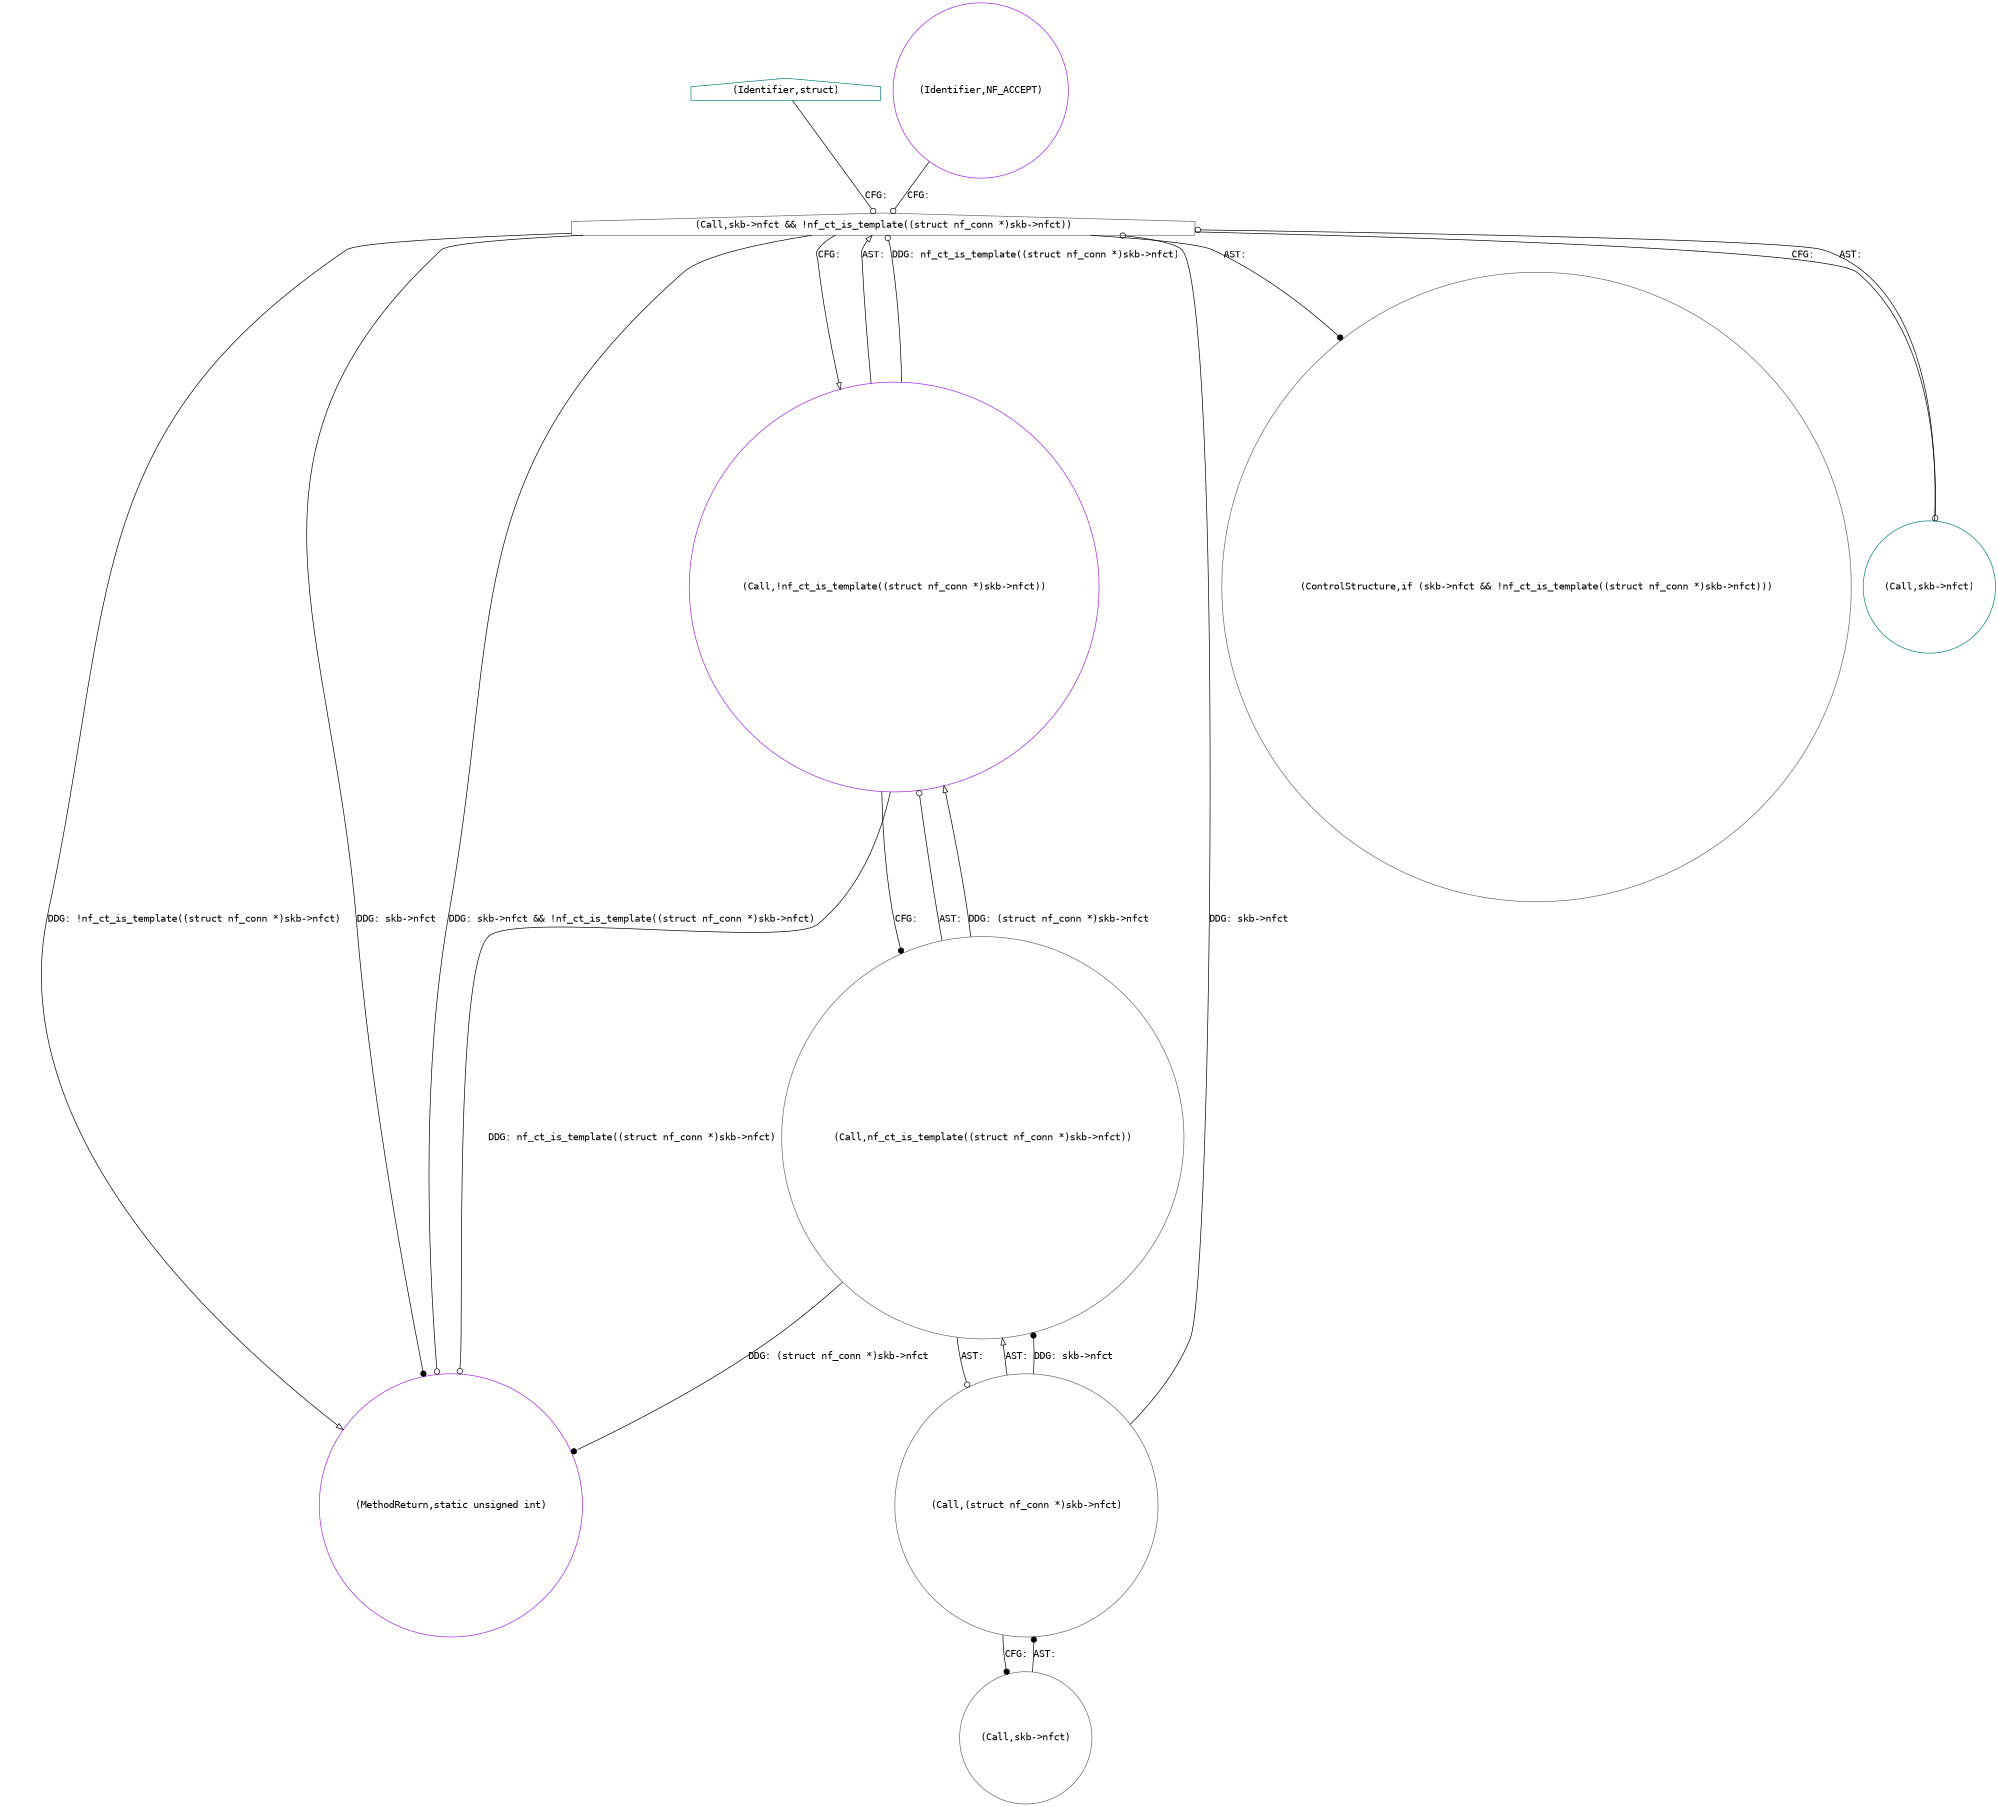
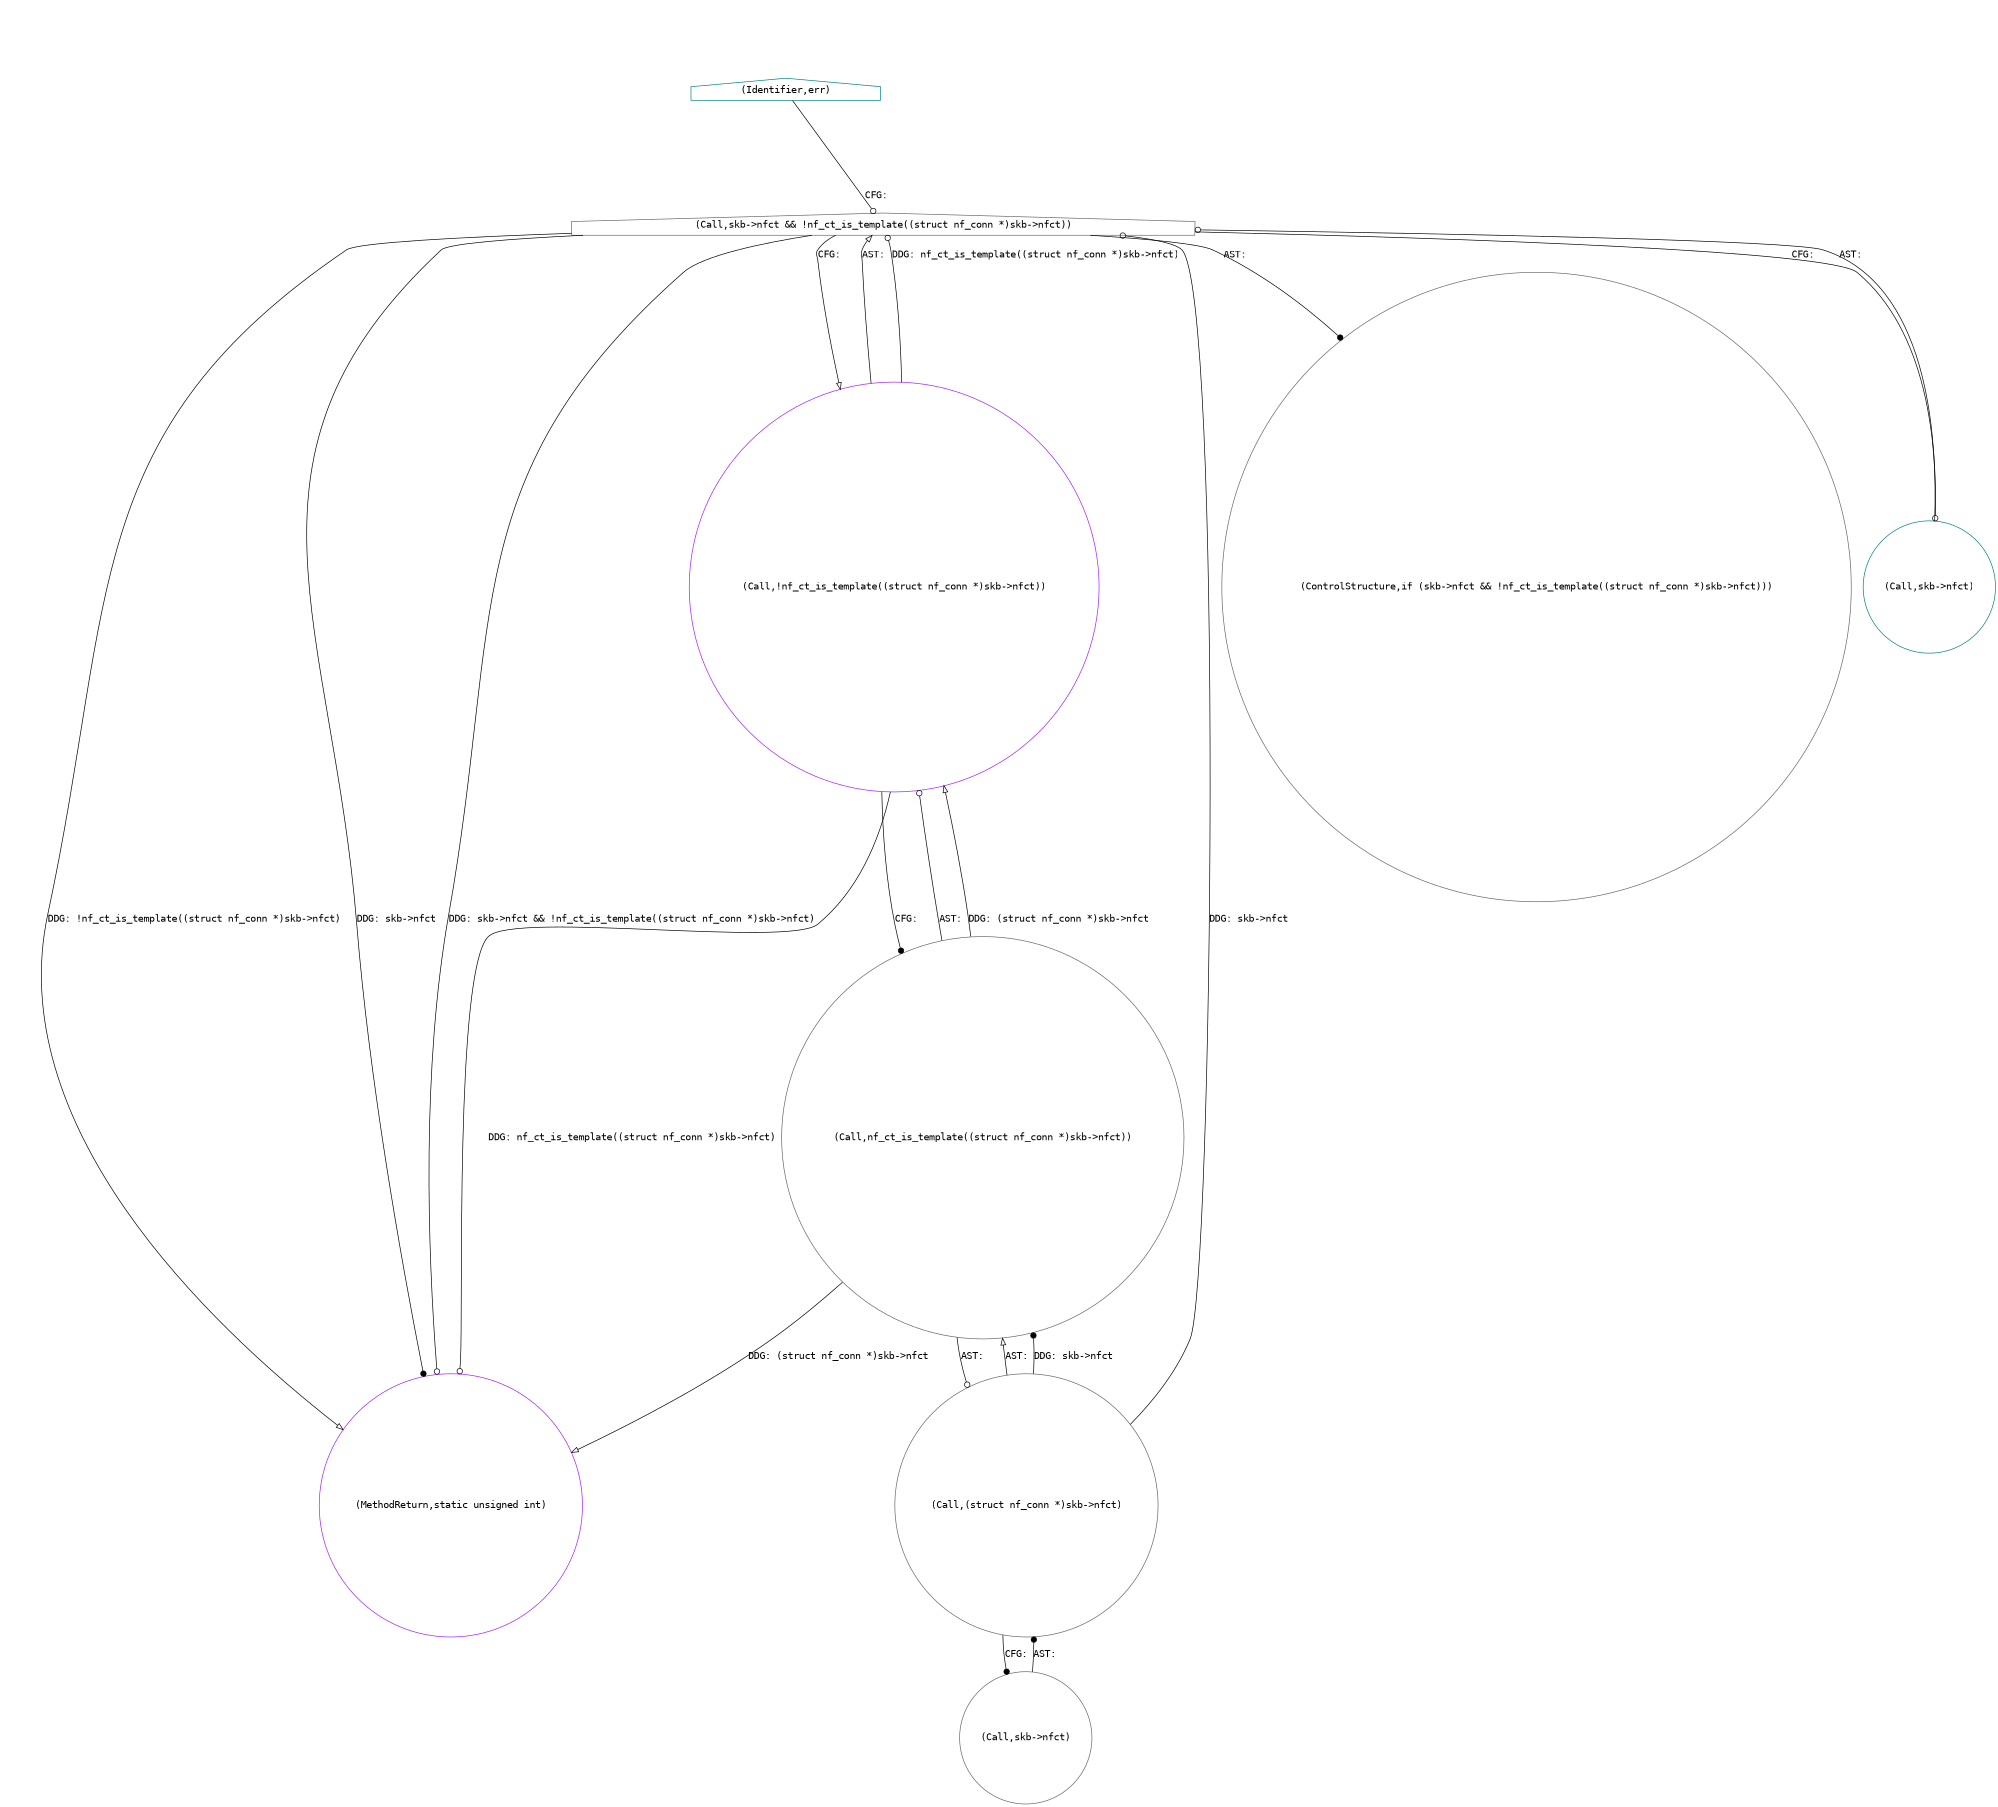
node "(Identifier,struct)": label "(Identifier,struct)" -> "(Identifier,err)"
node "(Identifier,NF_ACCEPT)": removed
edge "(Call,nf_ct_is_template((struct nf_conn *)skb->nfct))" -> "(MethodReturn,static unsigned int)": arrowhead dot -> onormal
